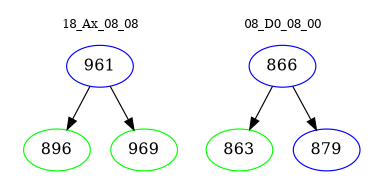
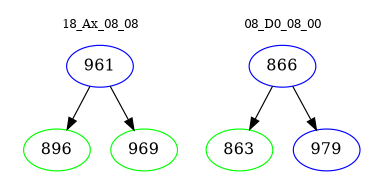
node "879": label "879" -> "979"
